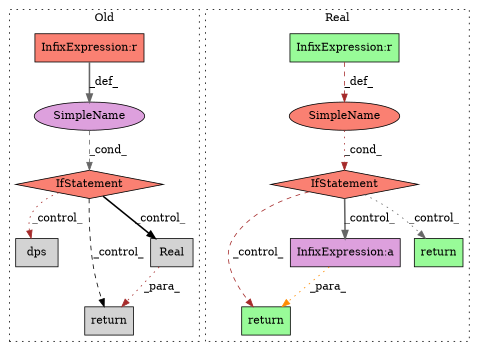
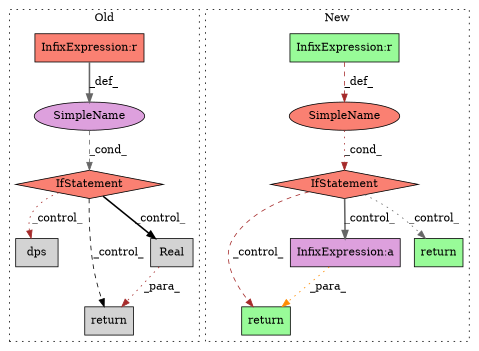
cluster "Real": label "Real" -> "New"
